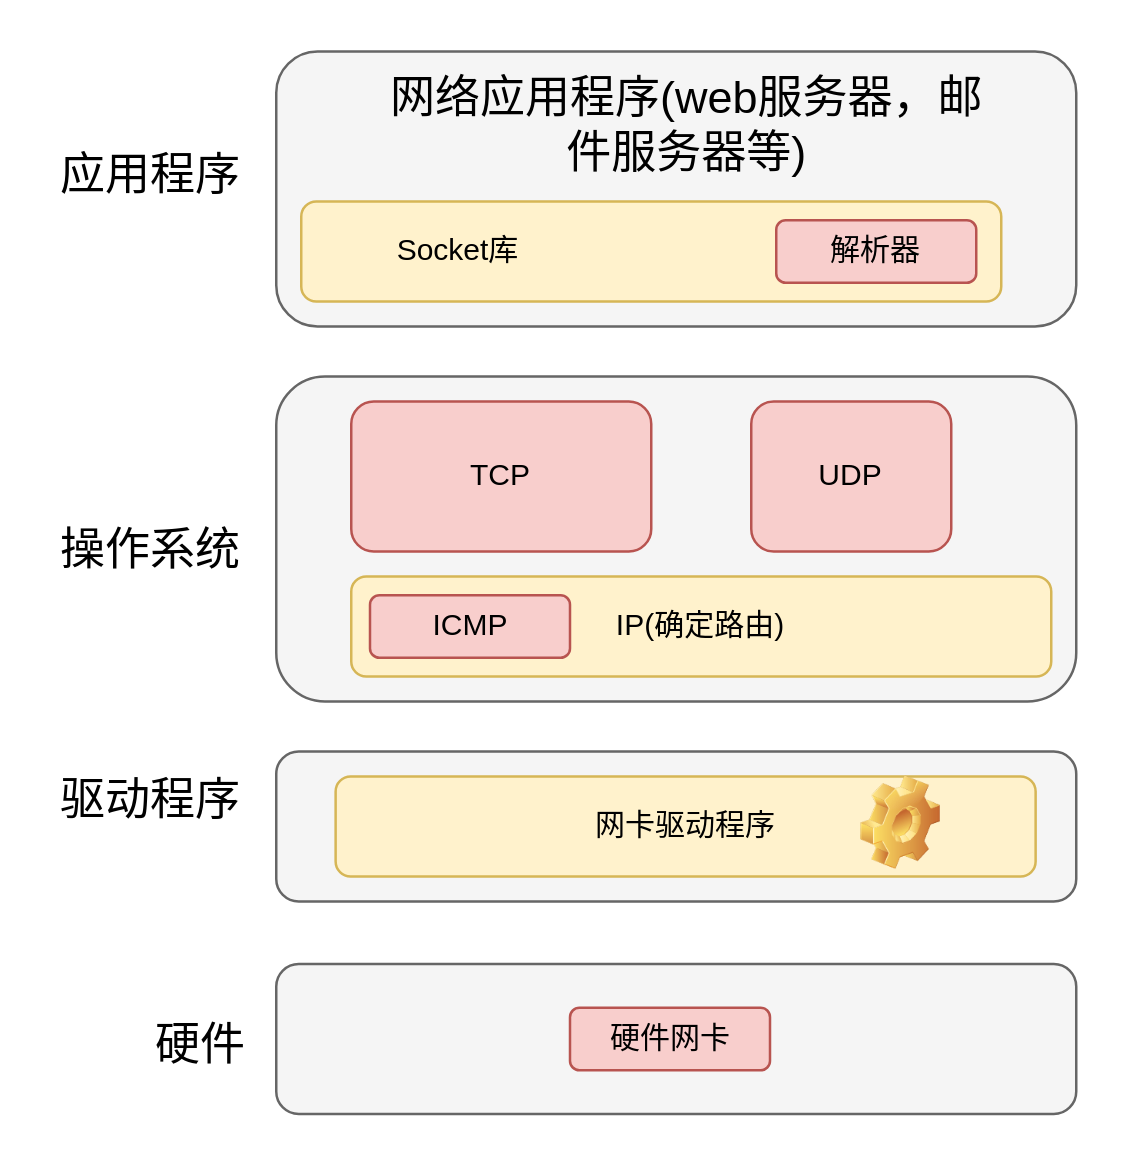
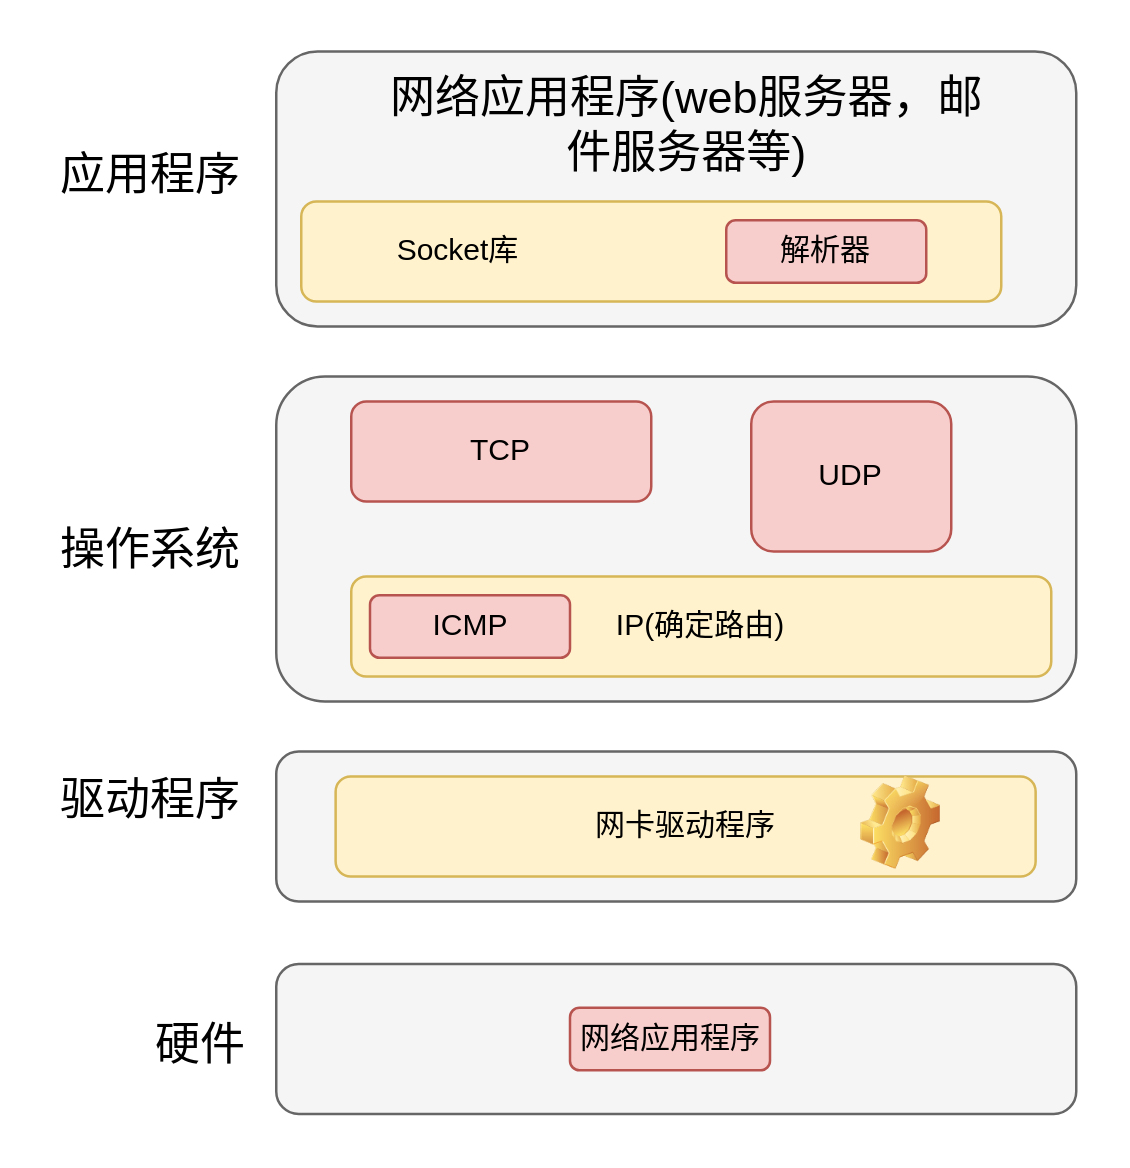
node "解析器": moved (876, 251) -> (826, 251)
node "TCP": size 300x150 -> 300x100
node "硬件网卡": label "硬件网卡" -> "网络应用程序"
